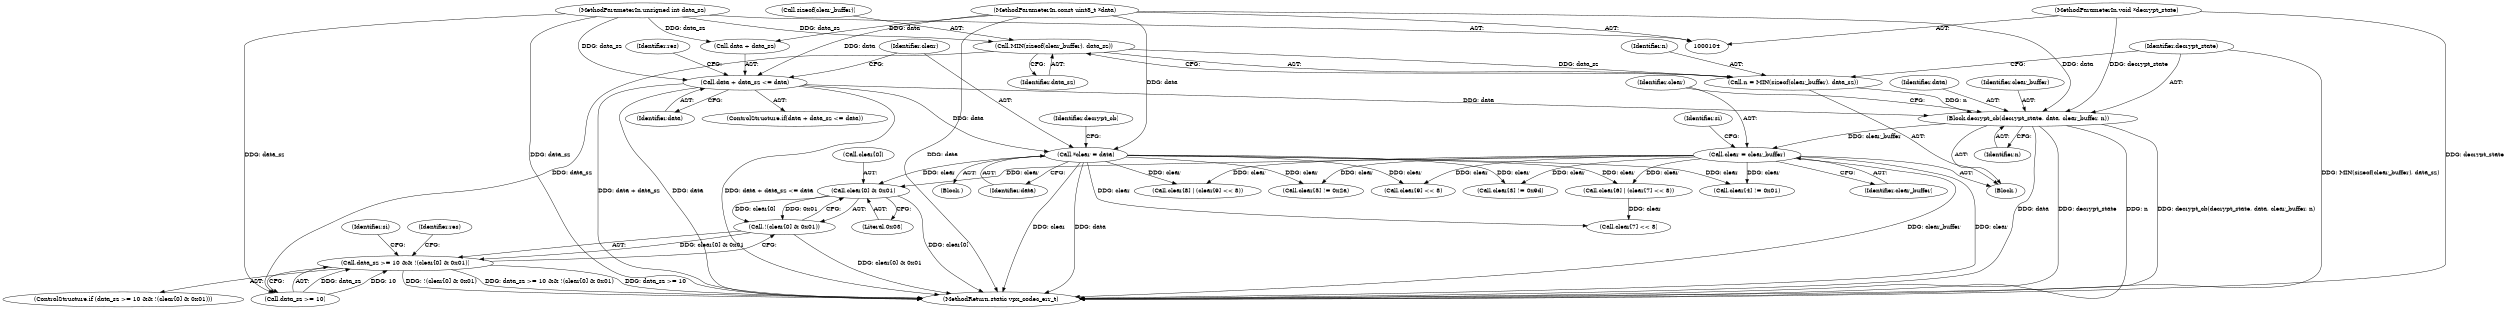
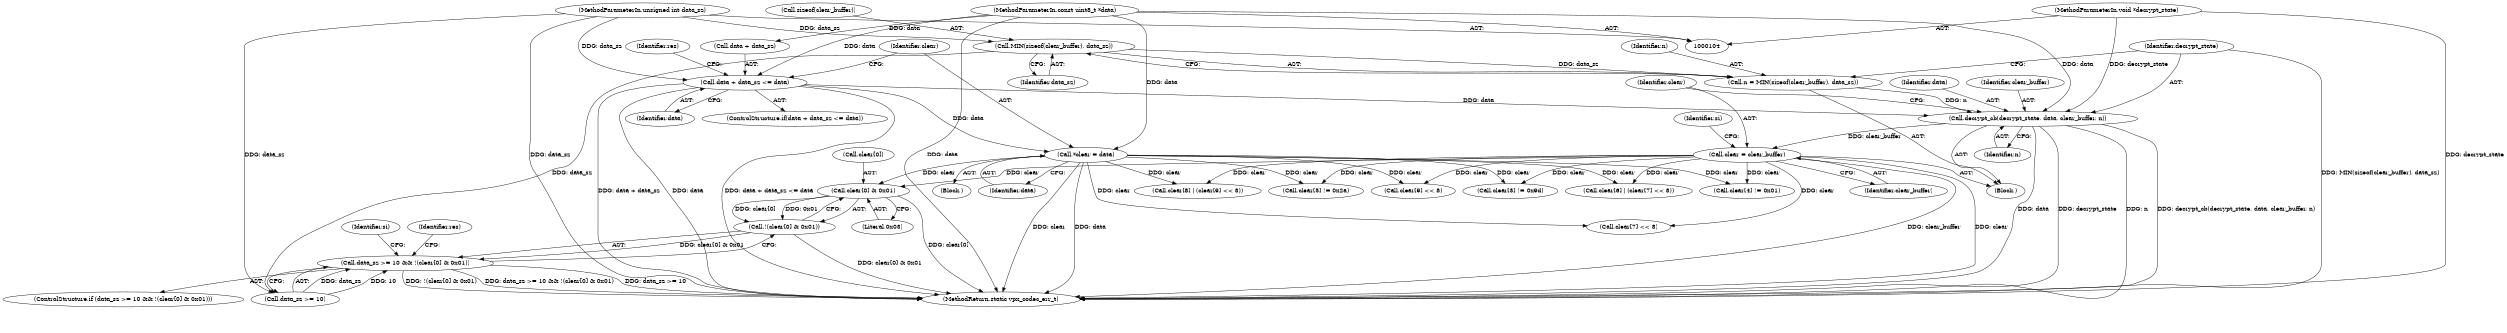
edge "(MethodParameterIn,unsigned int data_sz)" -> "(Call,data + data_sz)": removed, label "DDG: data_sz"
node "(Identifier,decrypt_cb)": removed
node "(Block,decrypt_cb(decrypt_state, data, clear_buffer, n))": label "(Block,decrypt_cb(decrypt_state, data, clear_buffer, n))" -> "(Call,decrypt_cb(decrypt_state, data, clear_buffer, n))"
edge "(Call,clear[6] | (clear[7] << 8))" -> "(Call,clear[7] << 8)": now "(Call,clear = clear_buffer)" -> "(Call,clear[7] << 8)"
